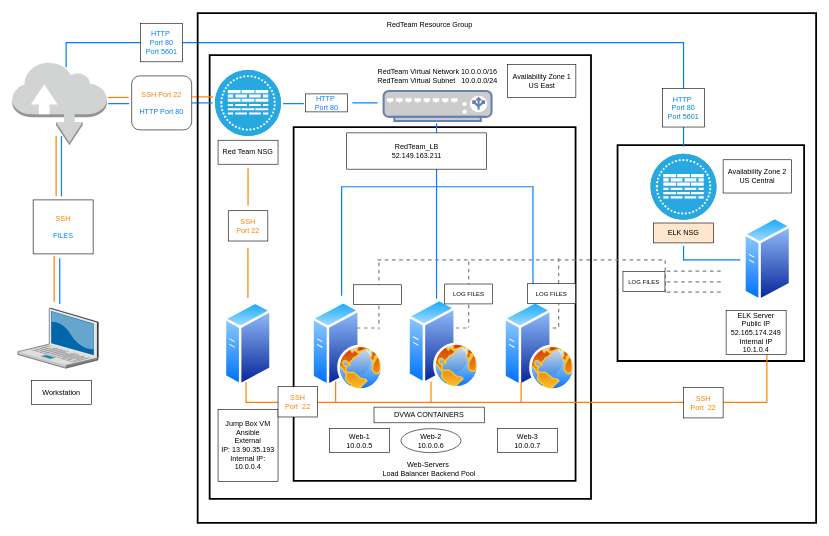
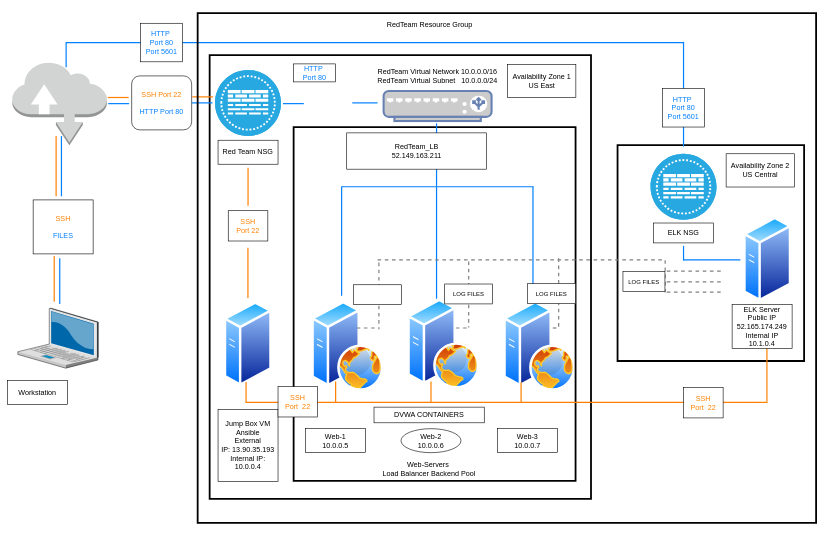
node "HTTP Port 80": moved (327, 103) -> (315, 73)
node "Availability Zone 2 US Central": moved (758, 176) -> (761, 170)
node "ELK NSG": fillcolor #ffe6cc -> #ffffff
node "ELK Server Public IP 52.165.174.249 Internal IP 10.1.0.4": moved (756, 332) -> (762, 326)
node "Workstation": moved (61, 393) -> (37, 393)
node "Web-1 10.0.0.5": moved (360, 441) -> (336, 441)
